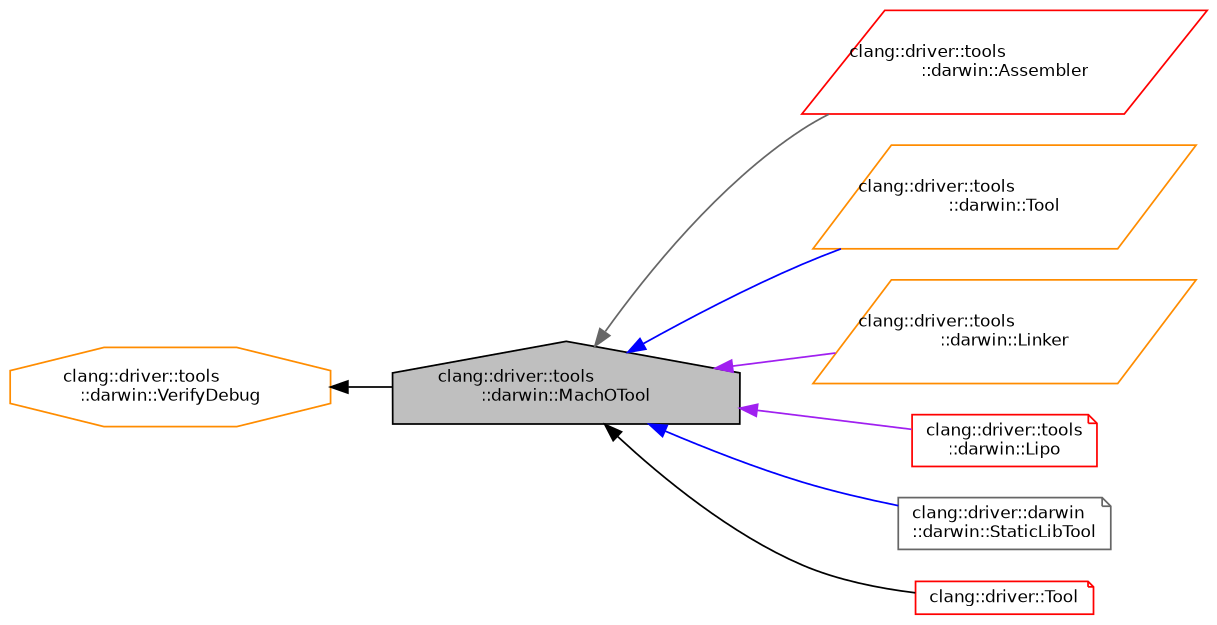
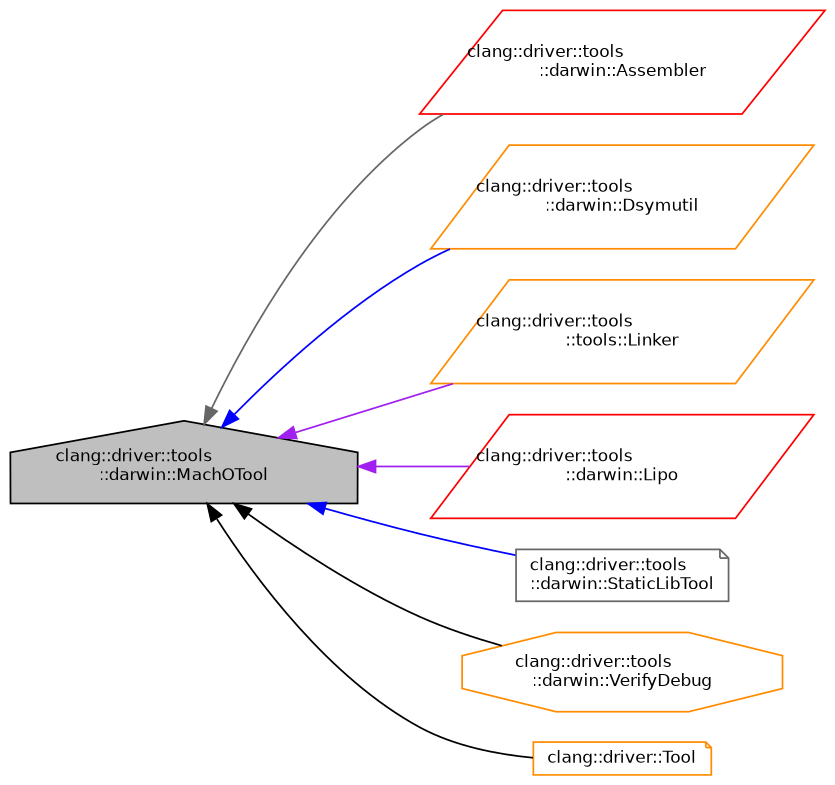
node "clang::driver::tools ::darwin::Tool": label "clang::driver::tools ::darwin::Tool" -> "clang::driver::tools ::darwin::Dsymutil"
node "clang::driver::tools ::darwin::Linker": label "clang::driver::tools ::darwin::Linker" -> "clang::driver::tools ::tools::Linker"
edge "clang::driver::tools ::darwin::MachOTool" -> "clang::driver::tools ::darwin::VerifyDebug": reversed
node "clang::driver::tools ::darwin::Lipo": shape note -> parallelogram
node "clang::driver::darwin ::darwin::StaticLibTool": label "clang::driver::darwin ::darwin::StaticLibTool" -> "clang::driver::tools ::darwin::StaticLibTool"
node "clang::driver::Tool": color red -> darkorange
